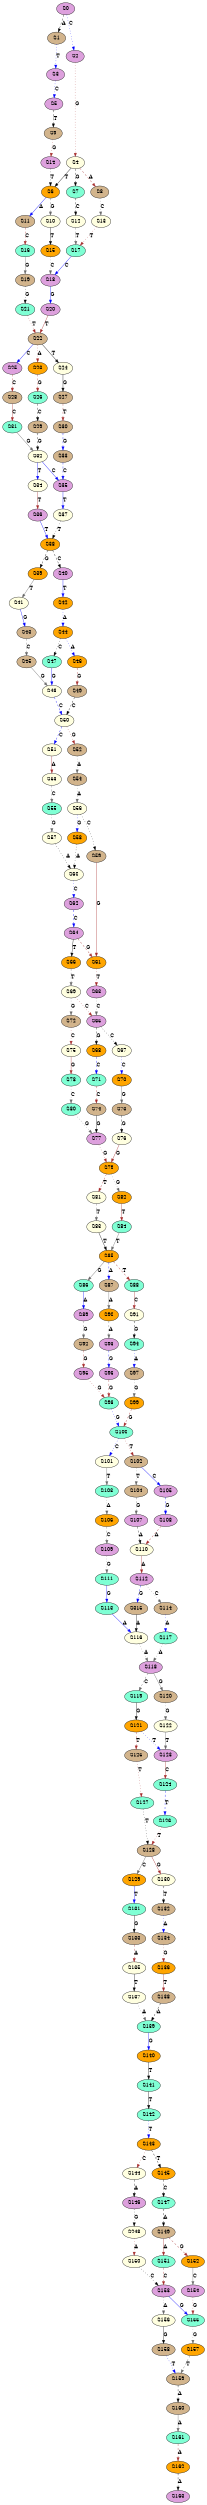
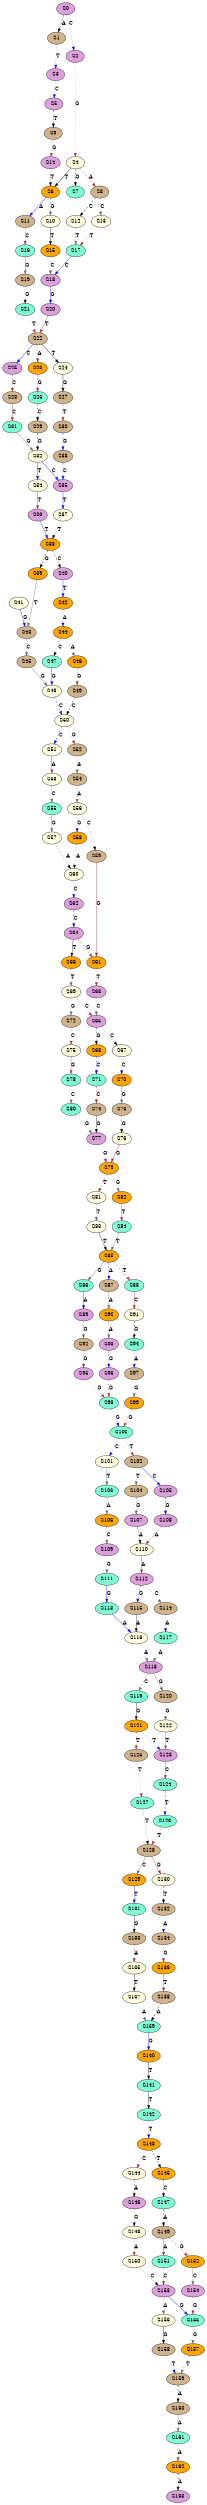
edge "S7" -> "S12": now "S8" -> "S12"
edge "S39" -> "S41": now "S39" -> "S43"
edge "S44" -> "S46": color blue -> gray40
edge "S55" -> "S57": style dotted -> solid
node "S315": label "S315" -> "S115"
node "S248": label "S248" -> "S148"
